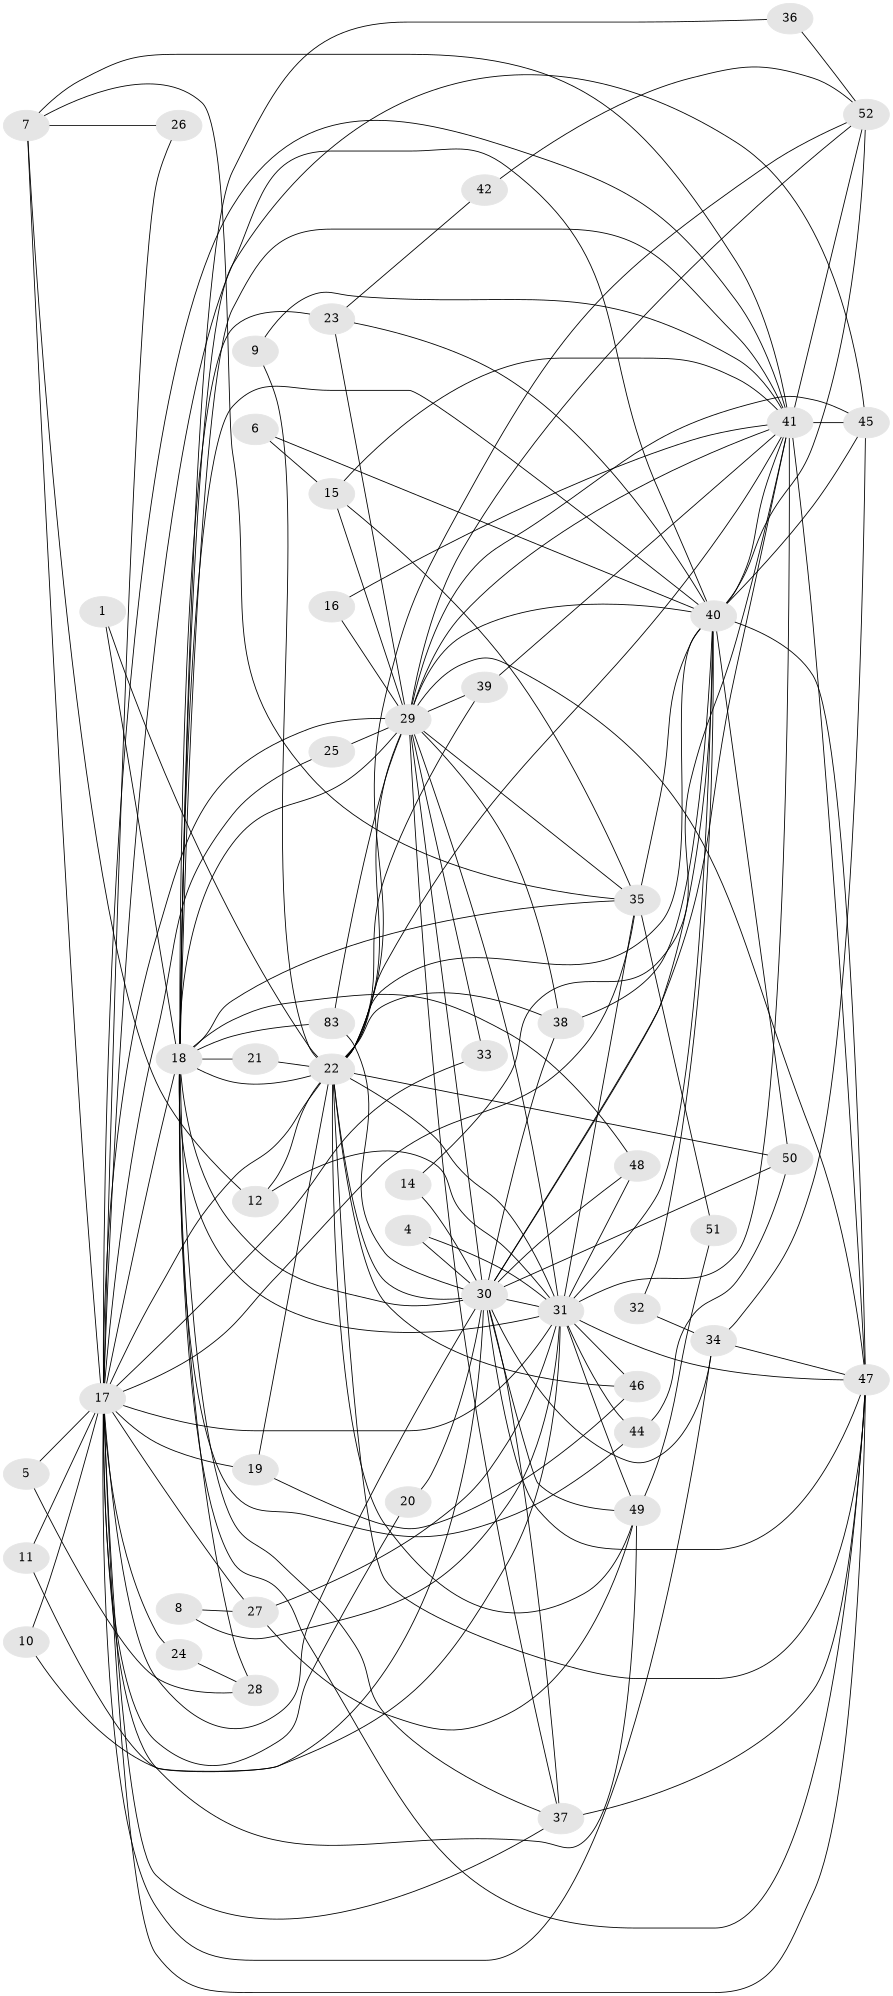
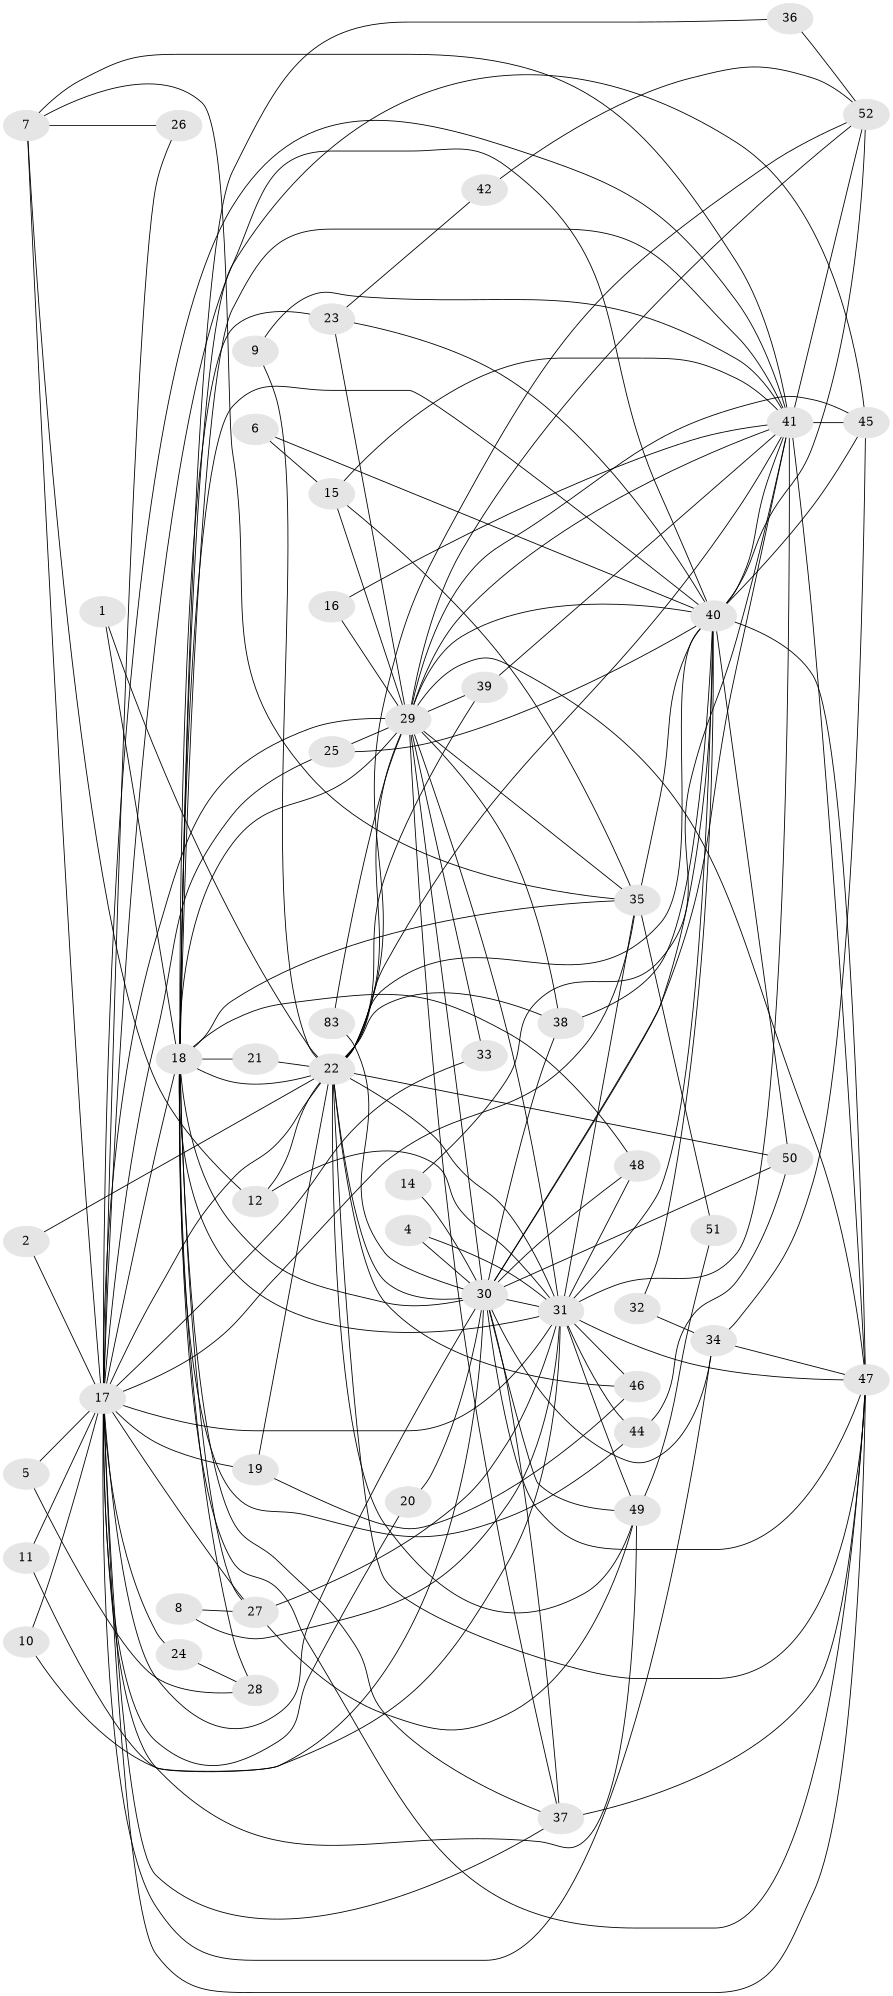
edge "40" -- "25": added
edge "83" -- "18": now "27" -- "18"
node "2": added
